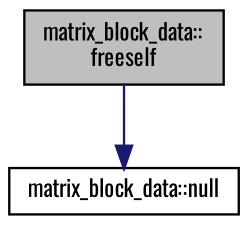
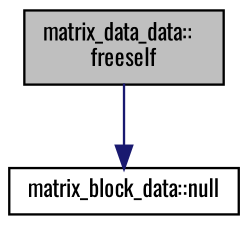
node "matrix_block_data:: freeself": label "matrix_block_data:: freeself" -> "matrix_data_data:: freeself"
